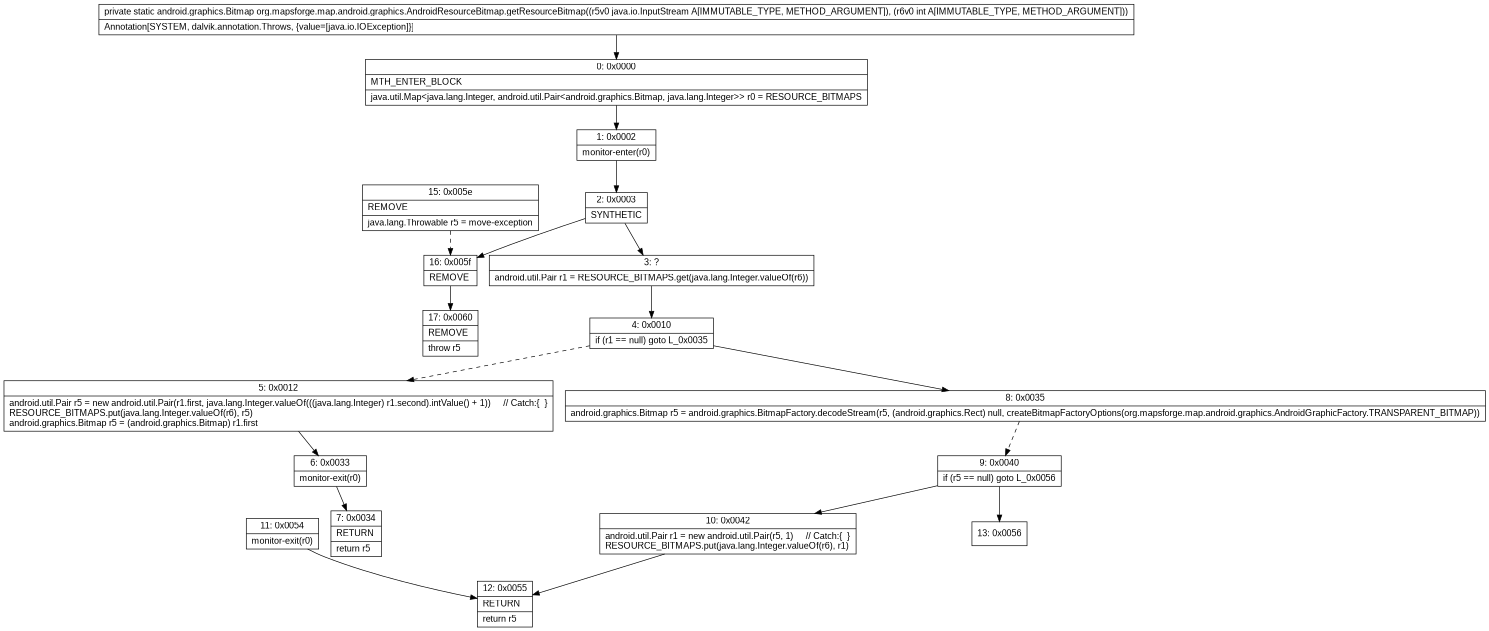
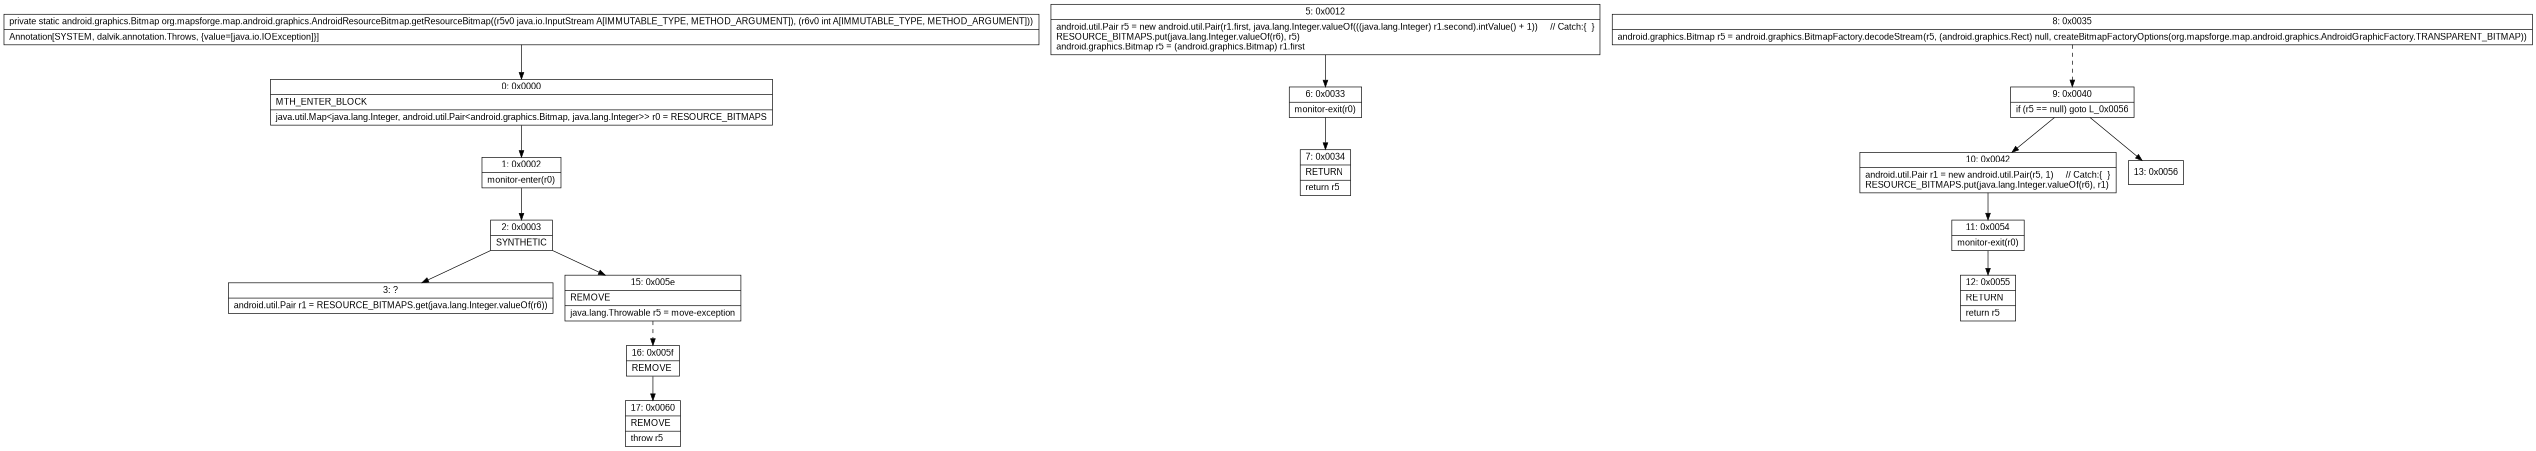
edge "2: 0x0003" -> "16: 0x005f": now "2: 0x0003" -> "15: 0x005e"
node "4: 0x0010": removed
edge "10: 0x0042" -> "12: 0x0055": now "10: 0x0042" -> "11: 0x0054"
